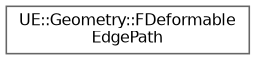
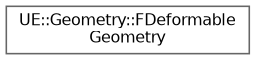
node "UE::Geometry::FDeformable EdgePath": label "UE::Geometry::FDeformable EdgePath" -> "UE::Geometry::FDeformable Geometry"
